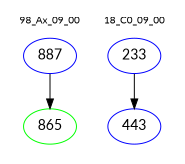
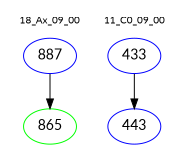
cluster "98_Ax_09_00": label "98_Ax_09_00" -> "18_Ax_09_00"
cluster "18_C0_09_00": label "18_C0_09_00" -> "11_C0_09_00"
node "233": label "233" -> "433"
